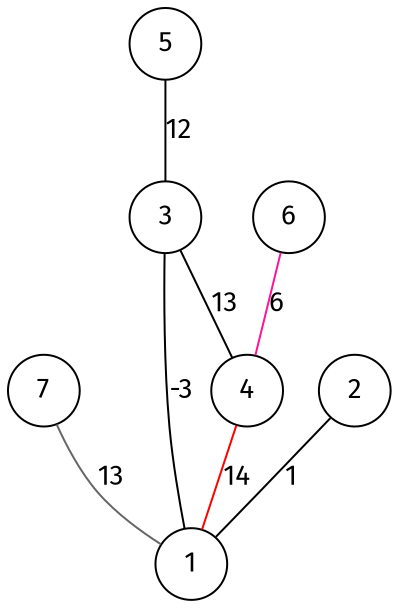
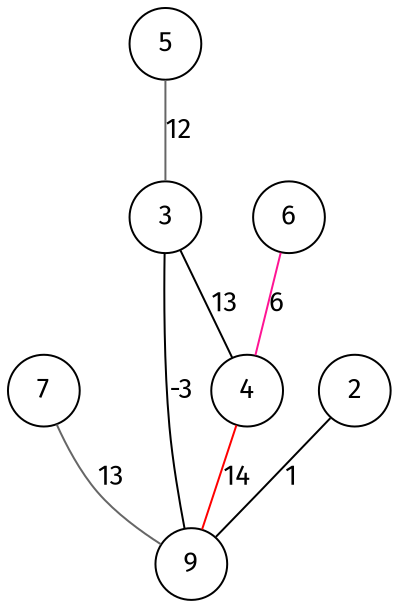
edge "5" -- "3": color black -> gray40
node "1": label "1" -> "9"
